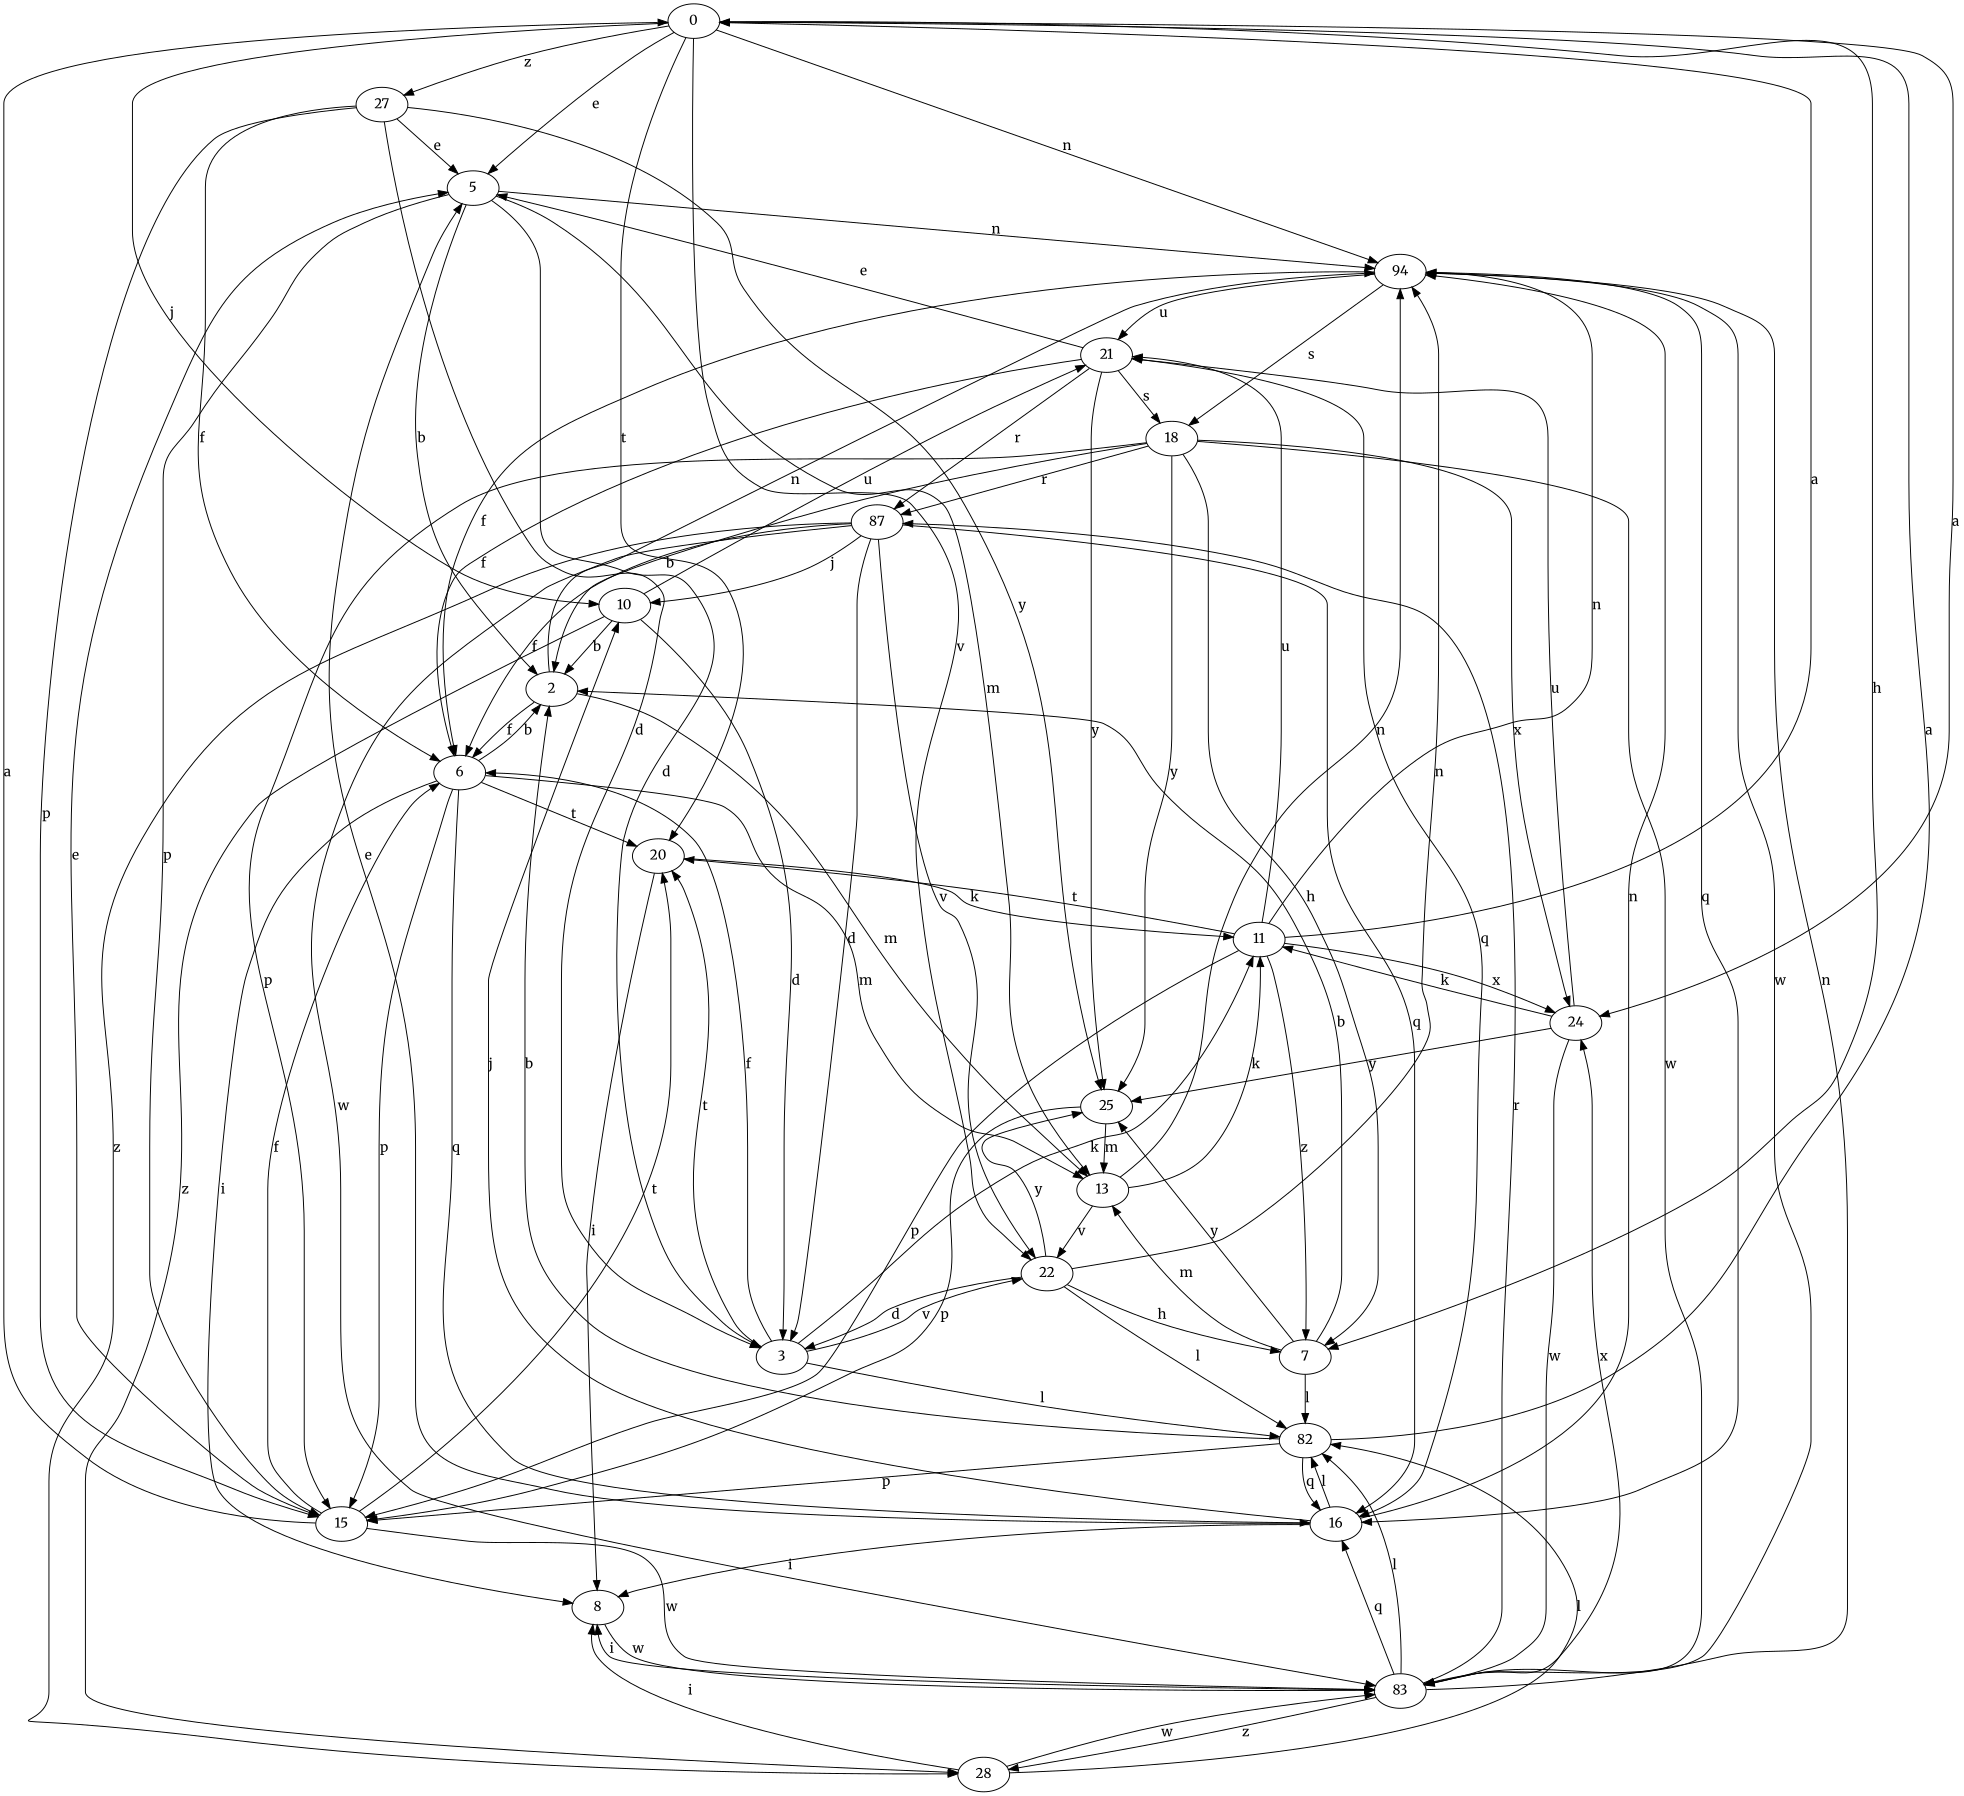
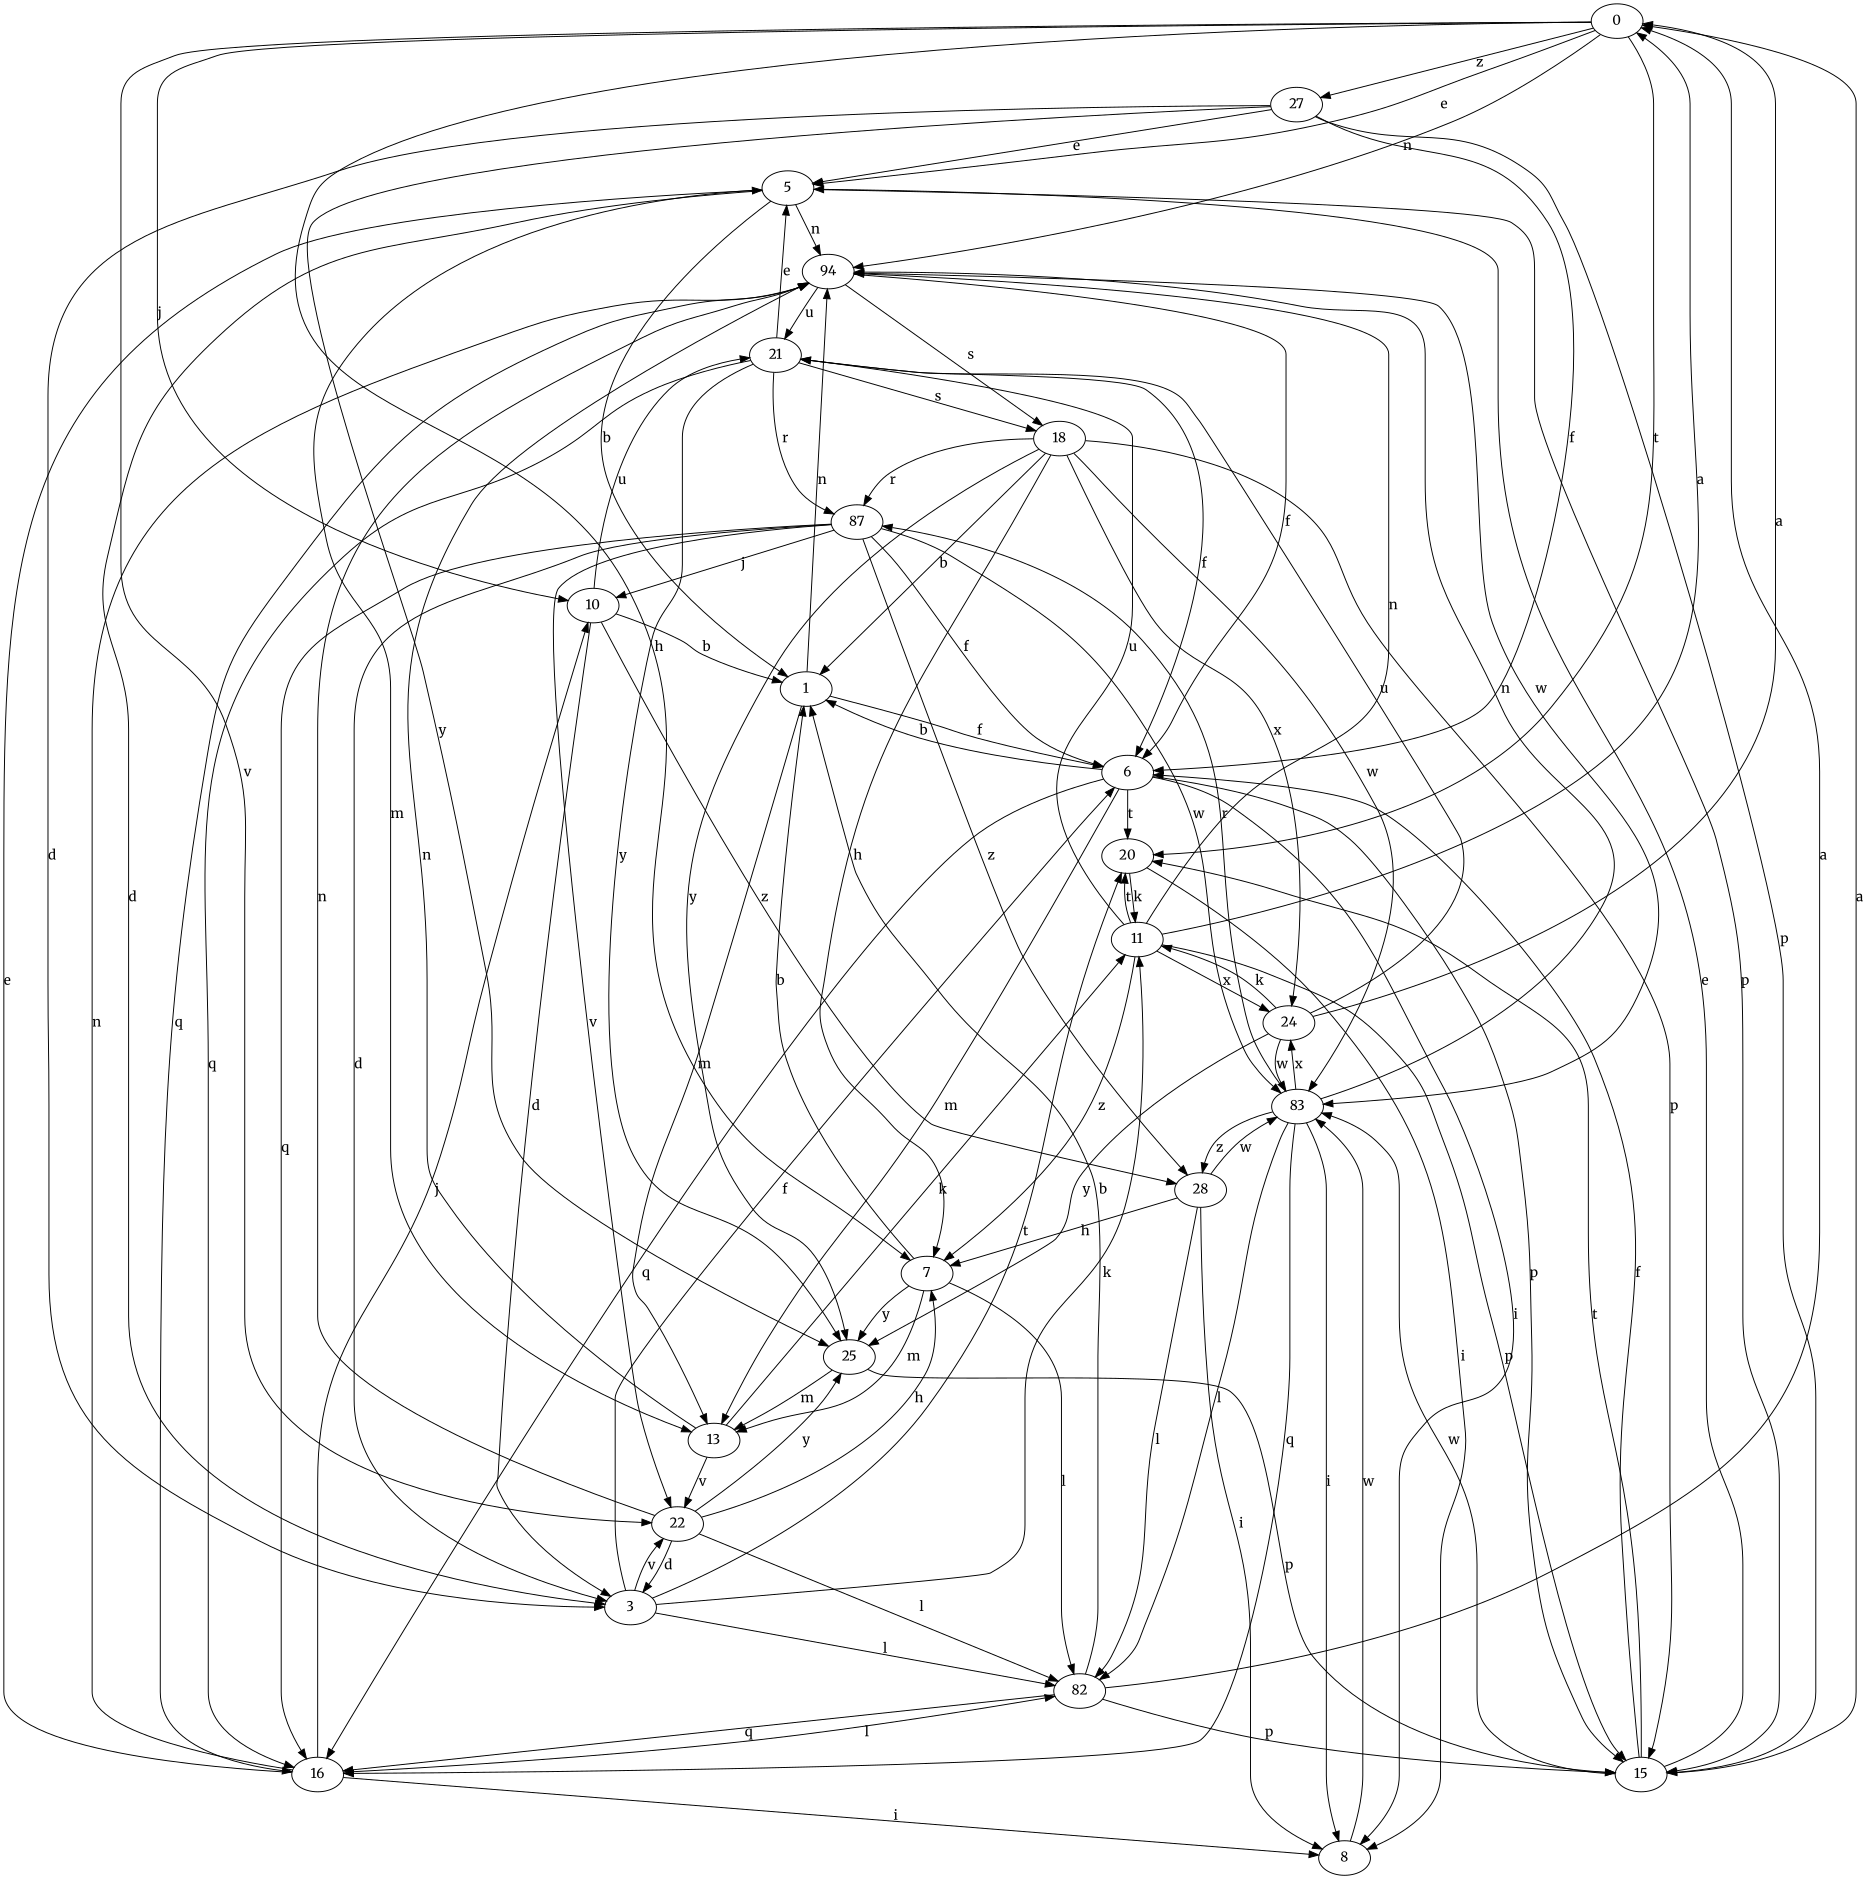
edge "0" -> "24": reversed
node "2": label "2" -> "1"
edge "28" -> "7": added, label "h"
